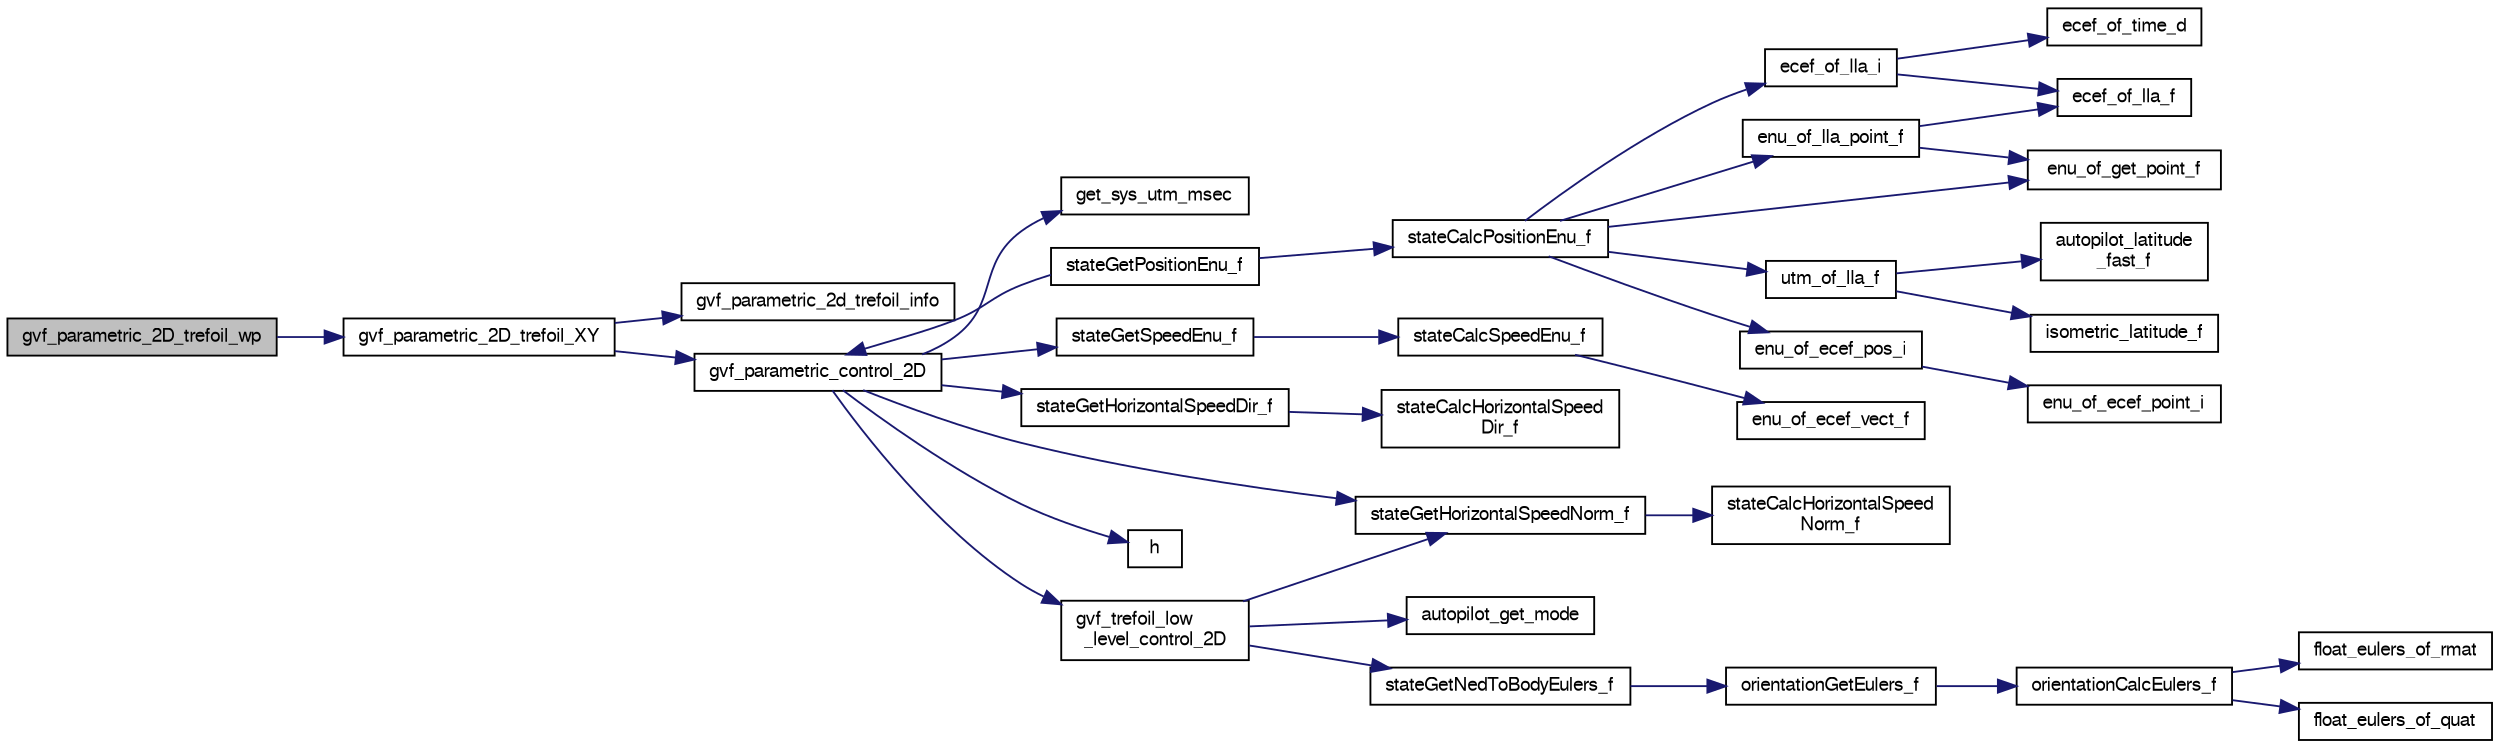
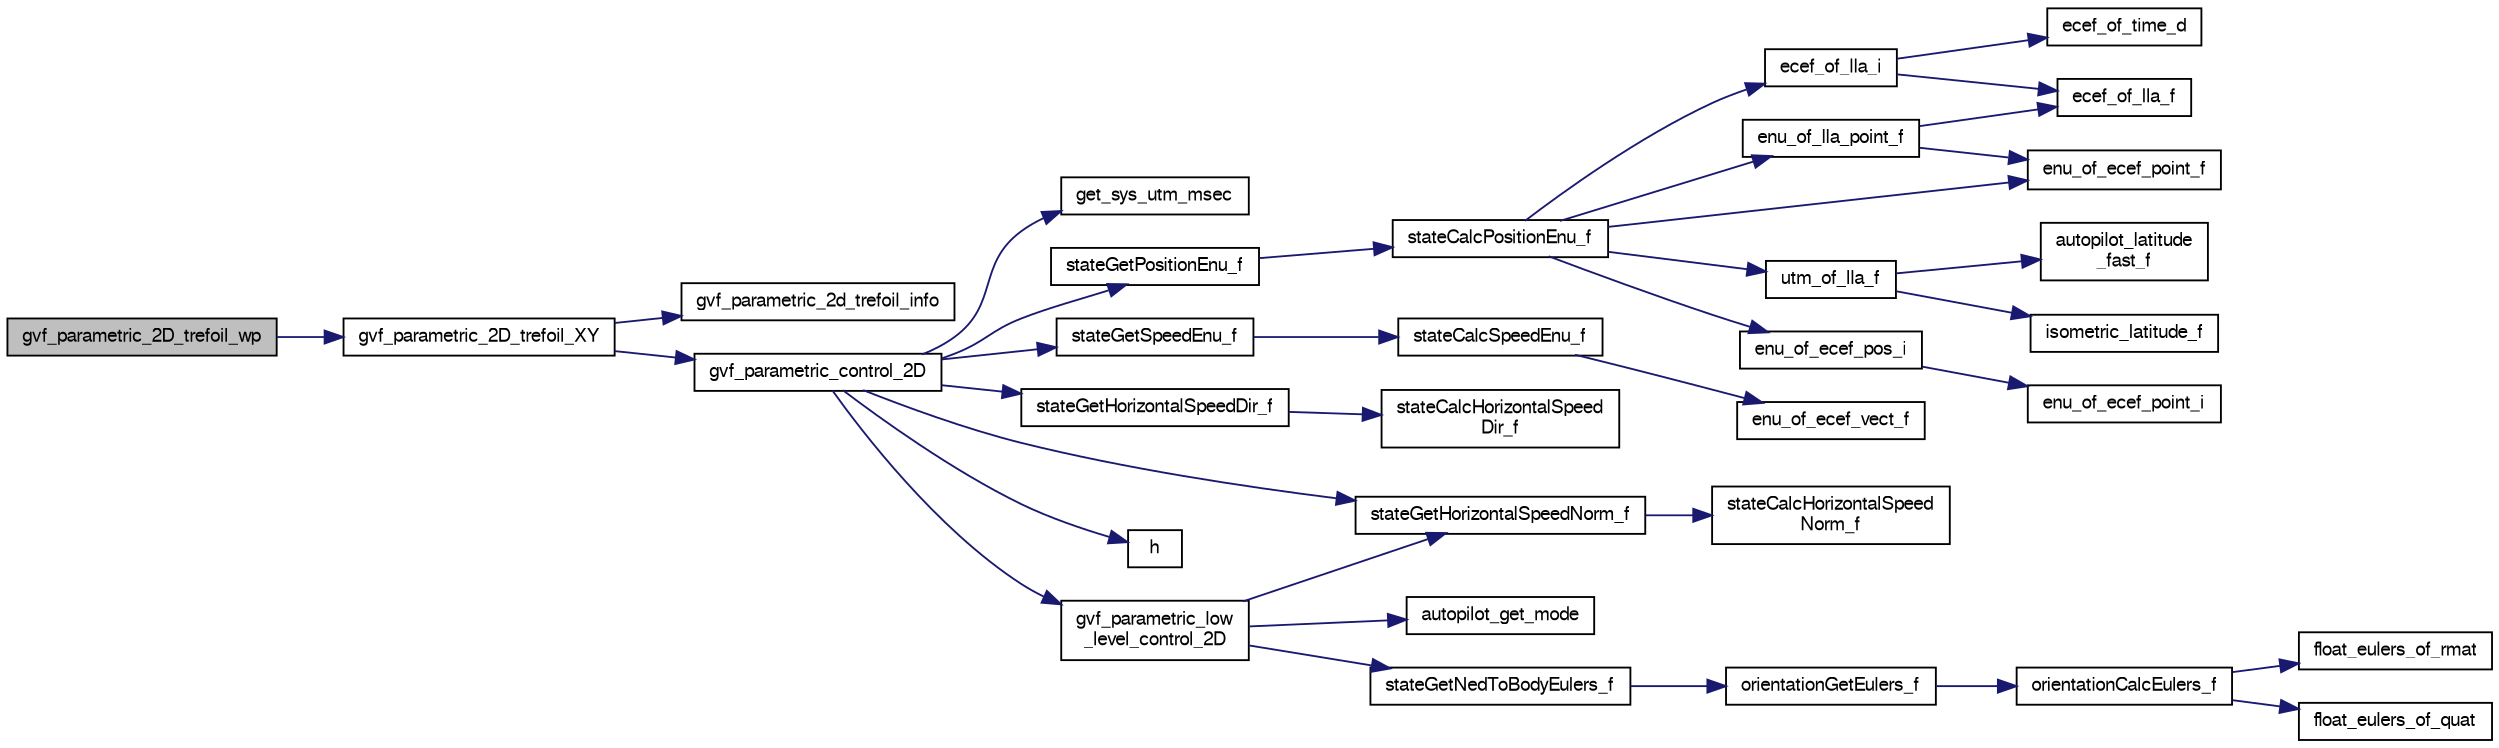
node "enu_of_get_point_f": label "enu_of_get_point_f" -> "enu_of_ecef_point_f"
edge "stateGetPositionEnu_f" -> "gvf_parametric_control_2D": reversed
node "gvf_trefoil_low _level_control_2D": label "gvf_trefoil_low _level_control_2D" -> "gvf_parametric_low _level_control_2D"
